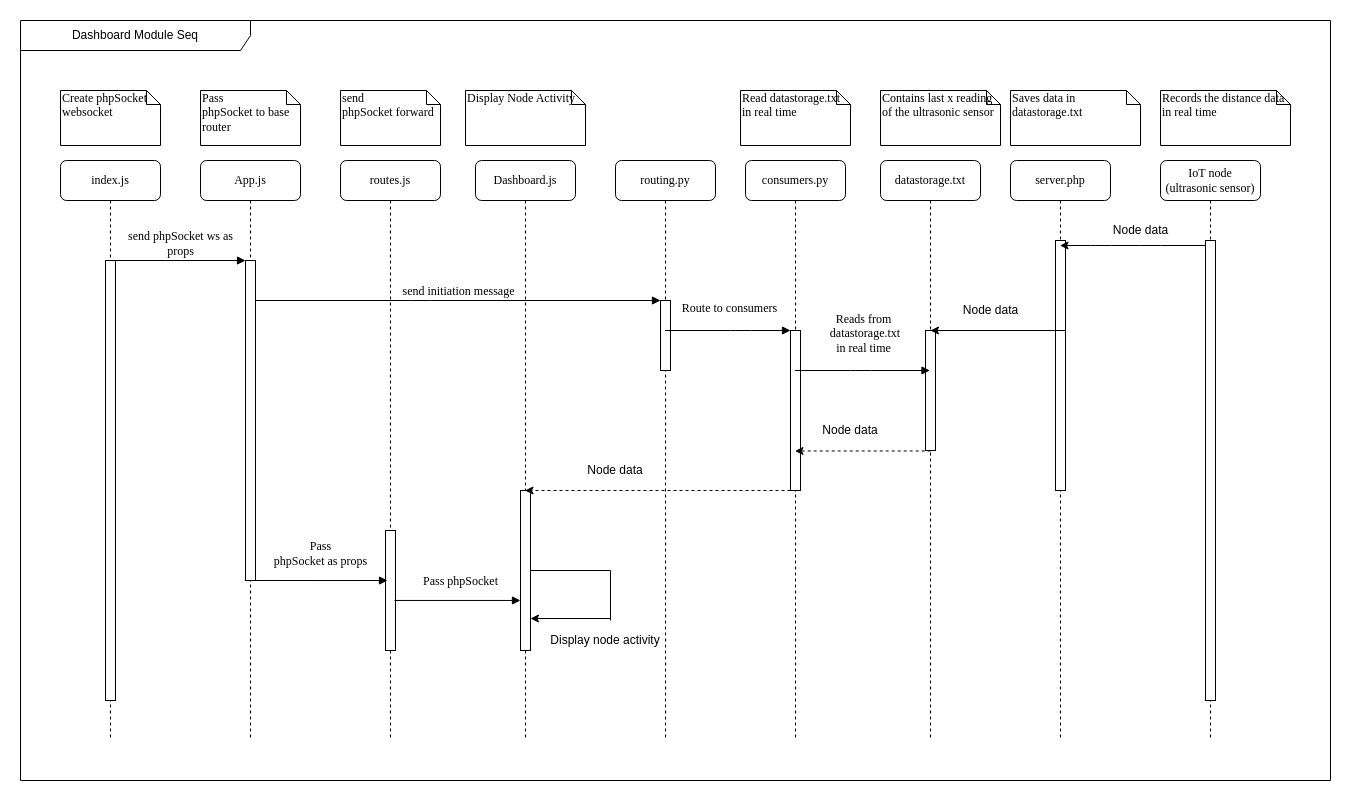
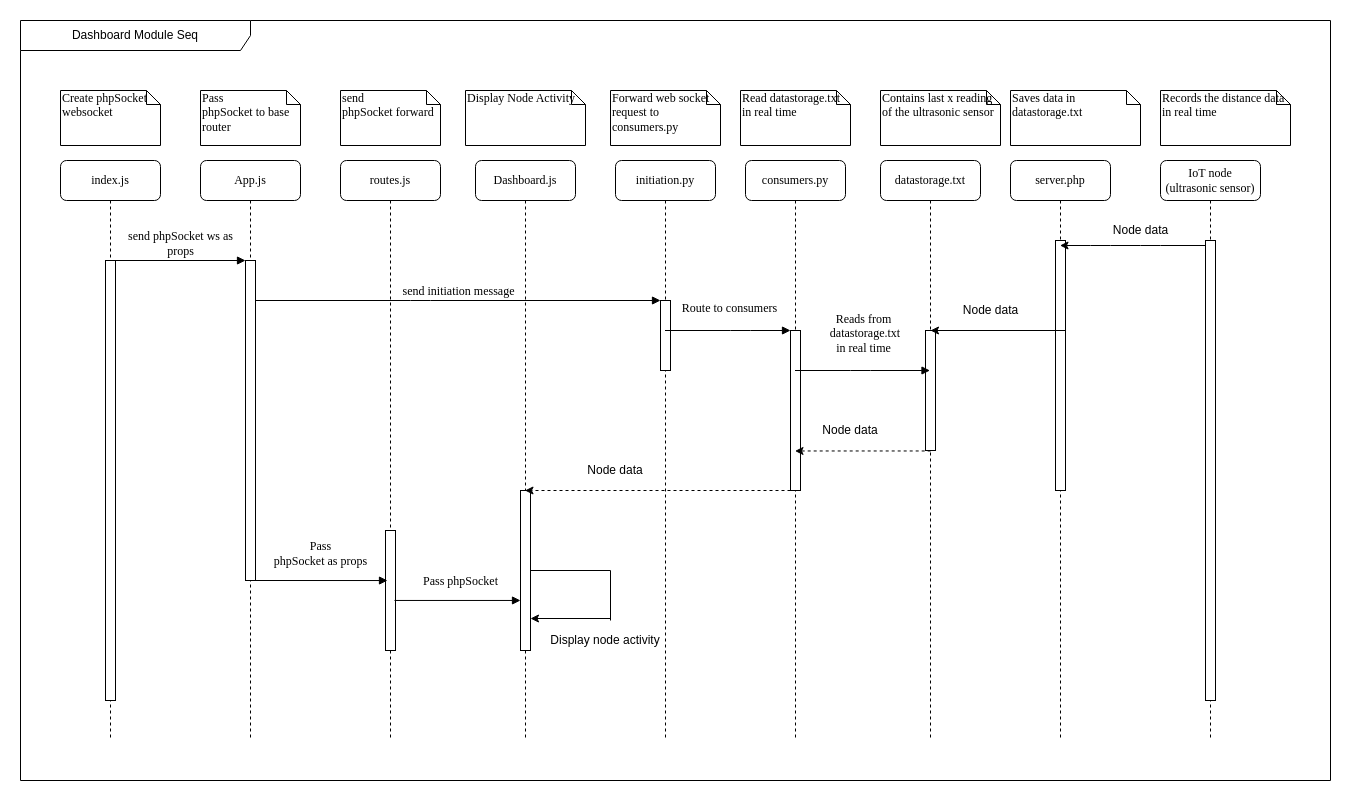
node "Forward web socket request to consumers.py": added
node "routing.py": label "routing.py" -> "initiation.py"
